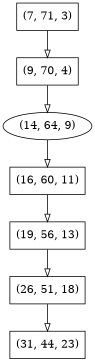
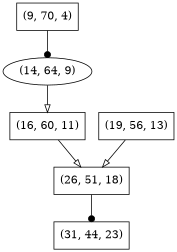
node "(7, 71, 3)": removed
edge "(9, 70, 4)" -> "(14, 64, 9)": arrowhead onormal -> dot
edge "(16, 60, 11)" -> "(19, 56, 13)": now "(16, 60, 11)" -> "(26, 51, 18)"
edge "(26, 51, 18)" -> "(31, 44, 23)": arrowhead onormal -> dot
